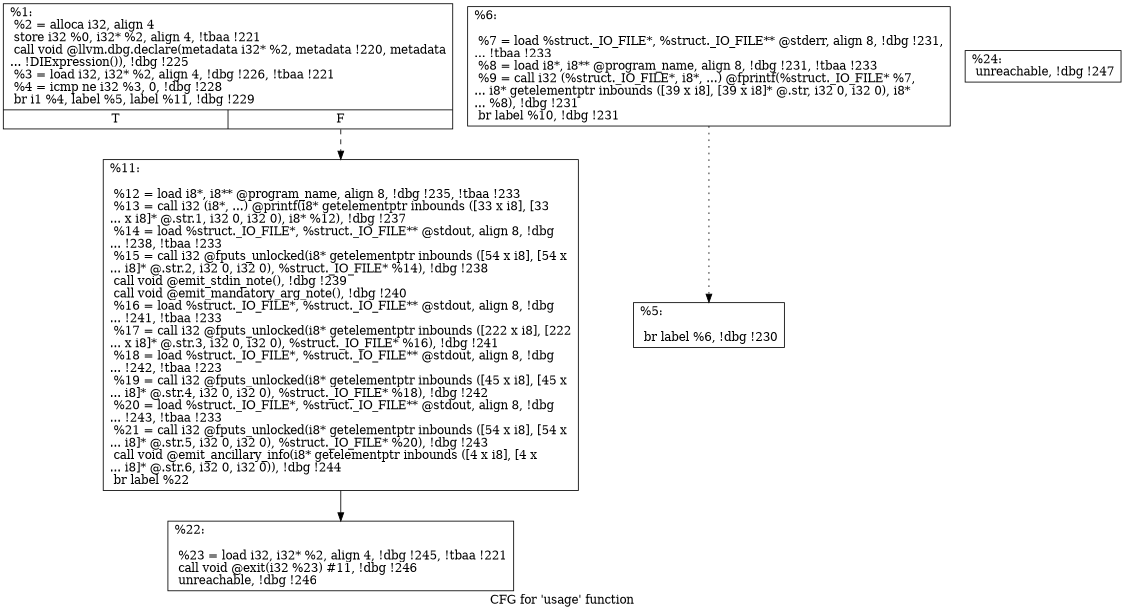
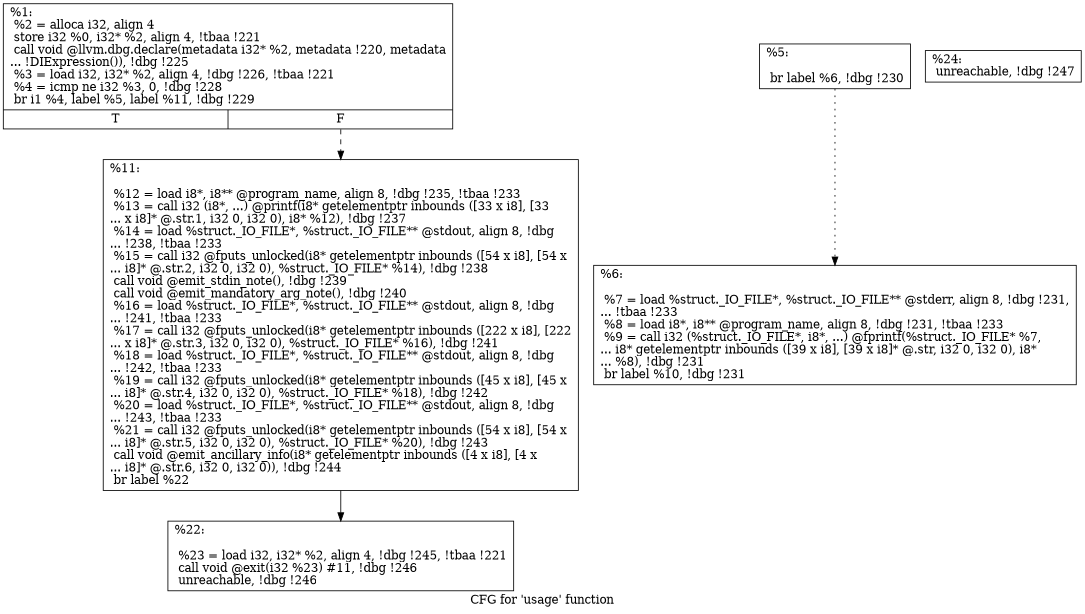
edge "%6:" -> "%5:": reversed
node "%11:": text "... !242, !tbaa !223" -> "... !242, !tbaa !233"
